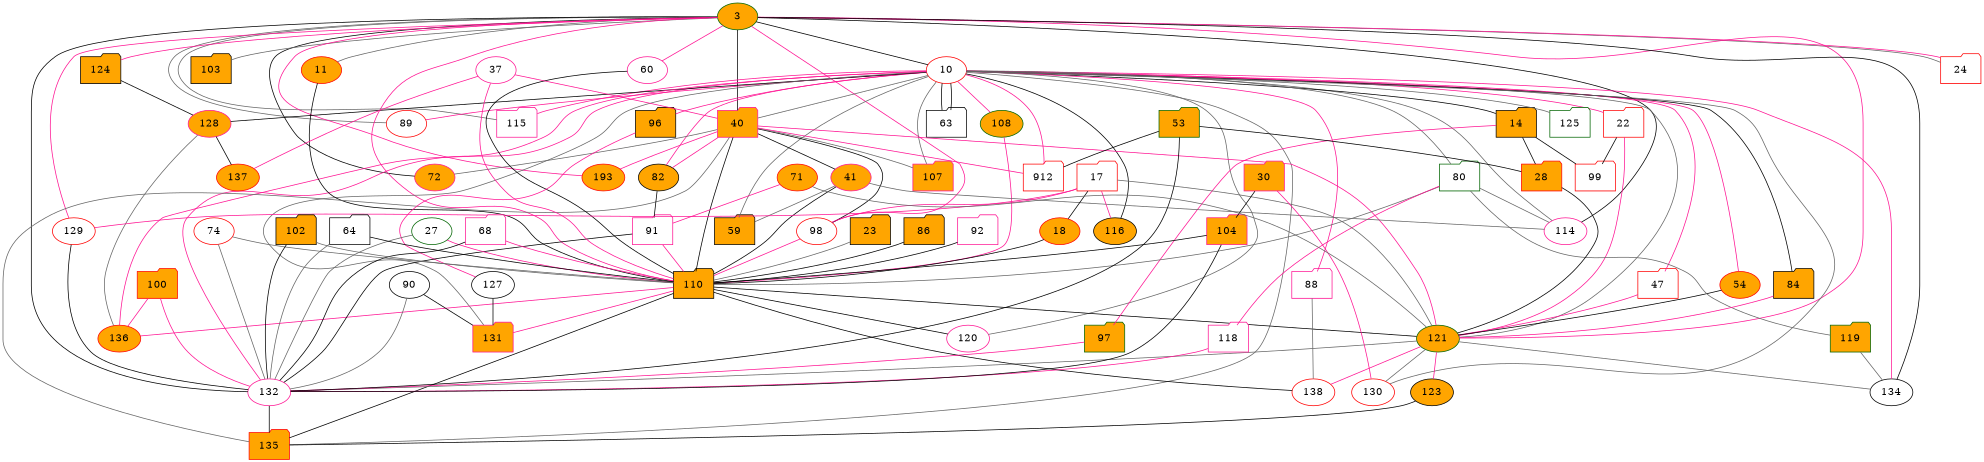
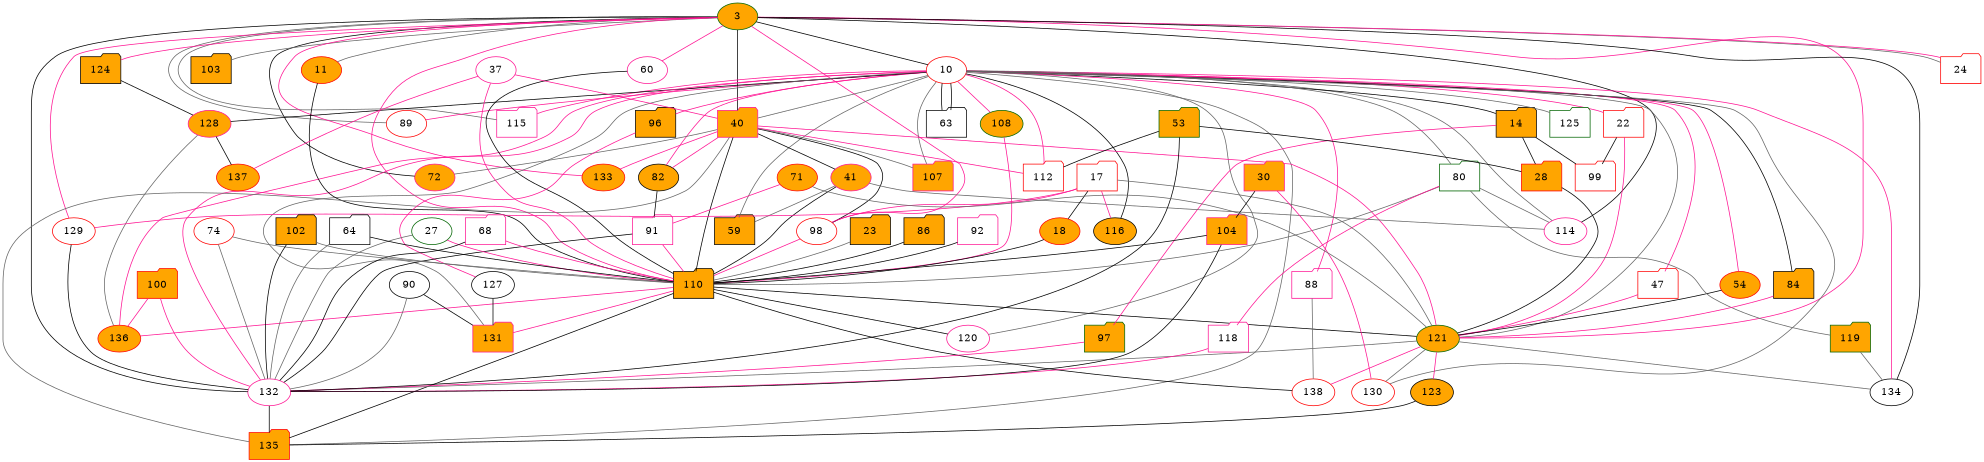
node "193": label "193" -> "133"
node "912": label "912" -> "112"
